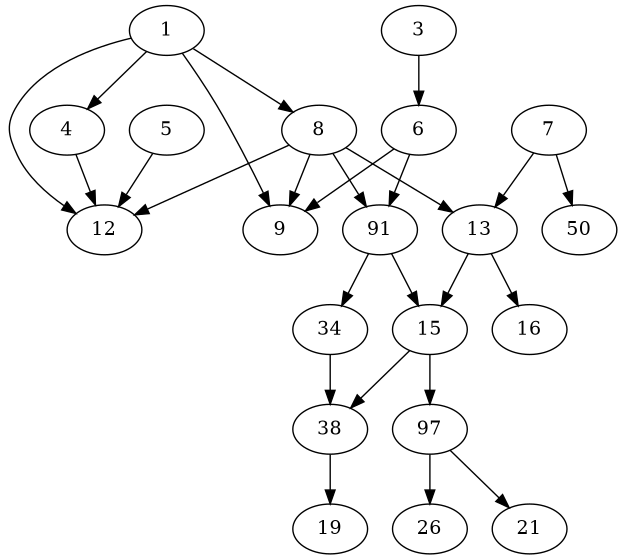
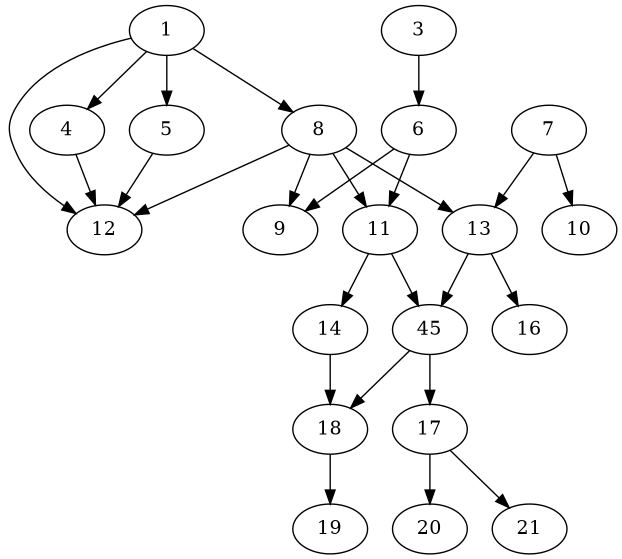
edge "1" -> "9": now "1" -> "5"
node "91": label "91" -> "11"
node "50": label "50" -> "10"
node "34": label "34" -> "14"
node "15": label "15" -> "45"
node "38": label "38" -> "18"
node "97": label "97" -> "17"
node "26": label "26" -> "20"
